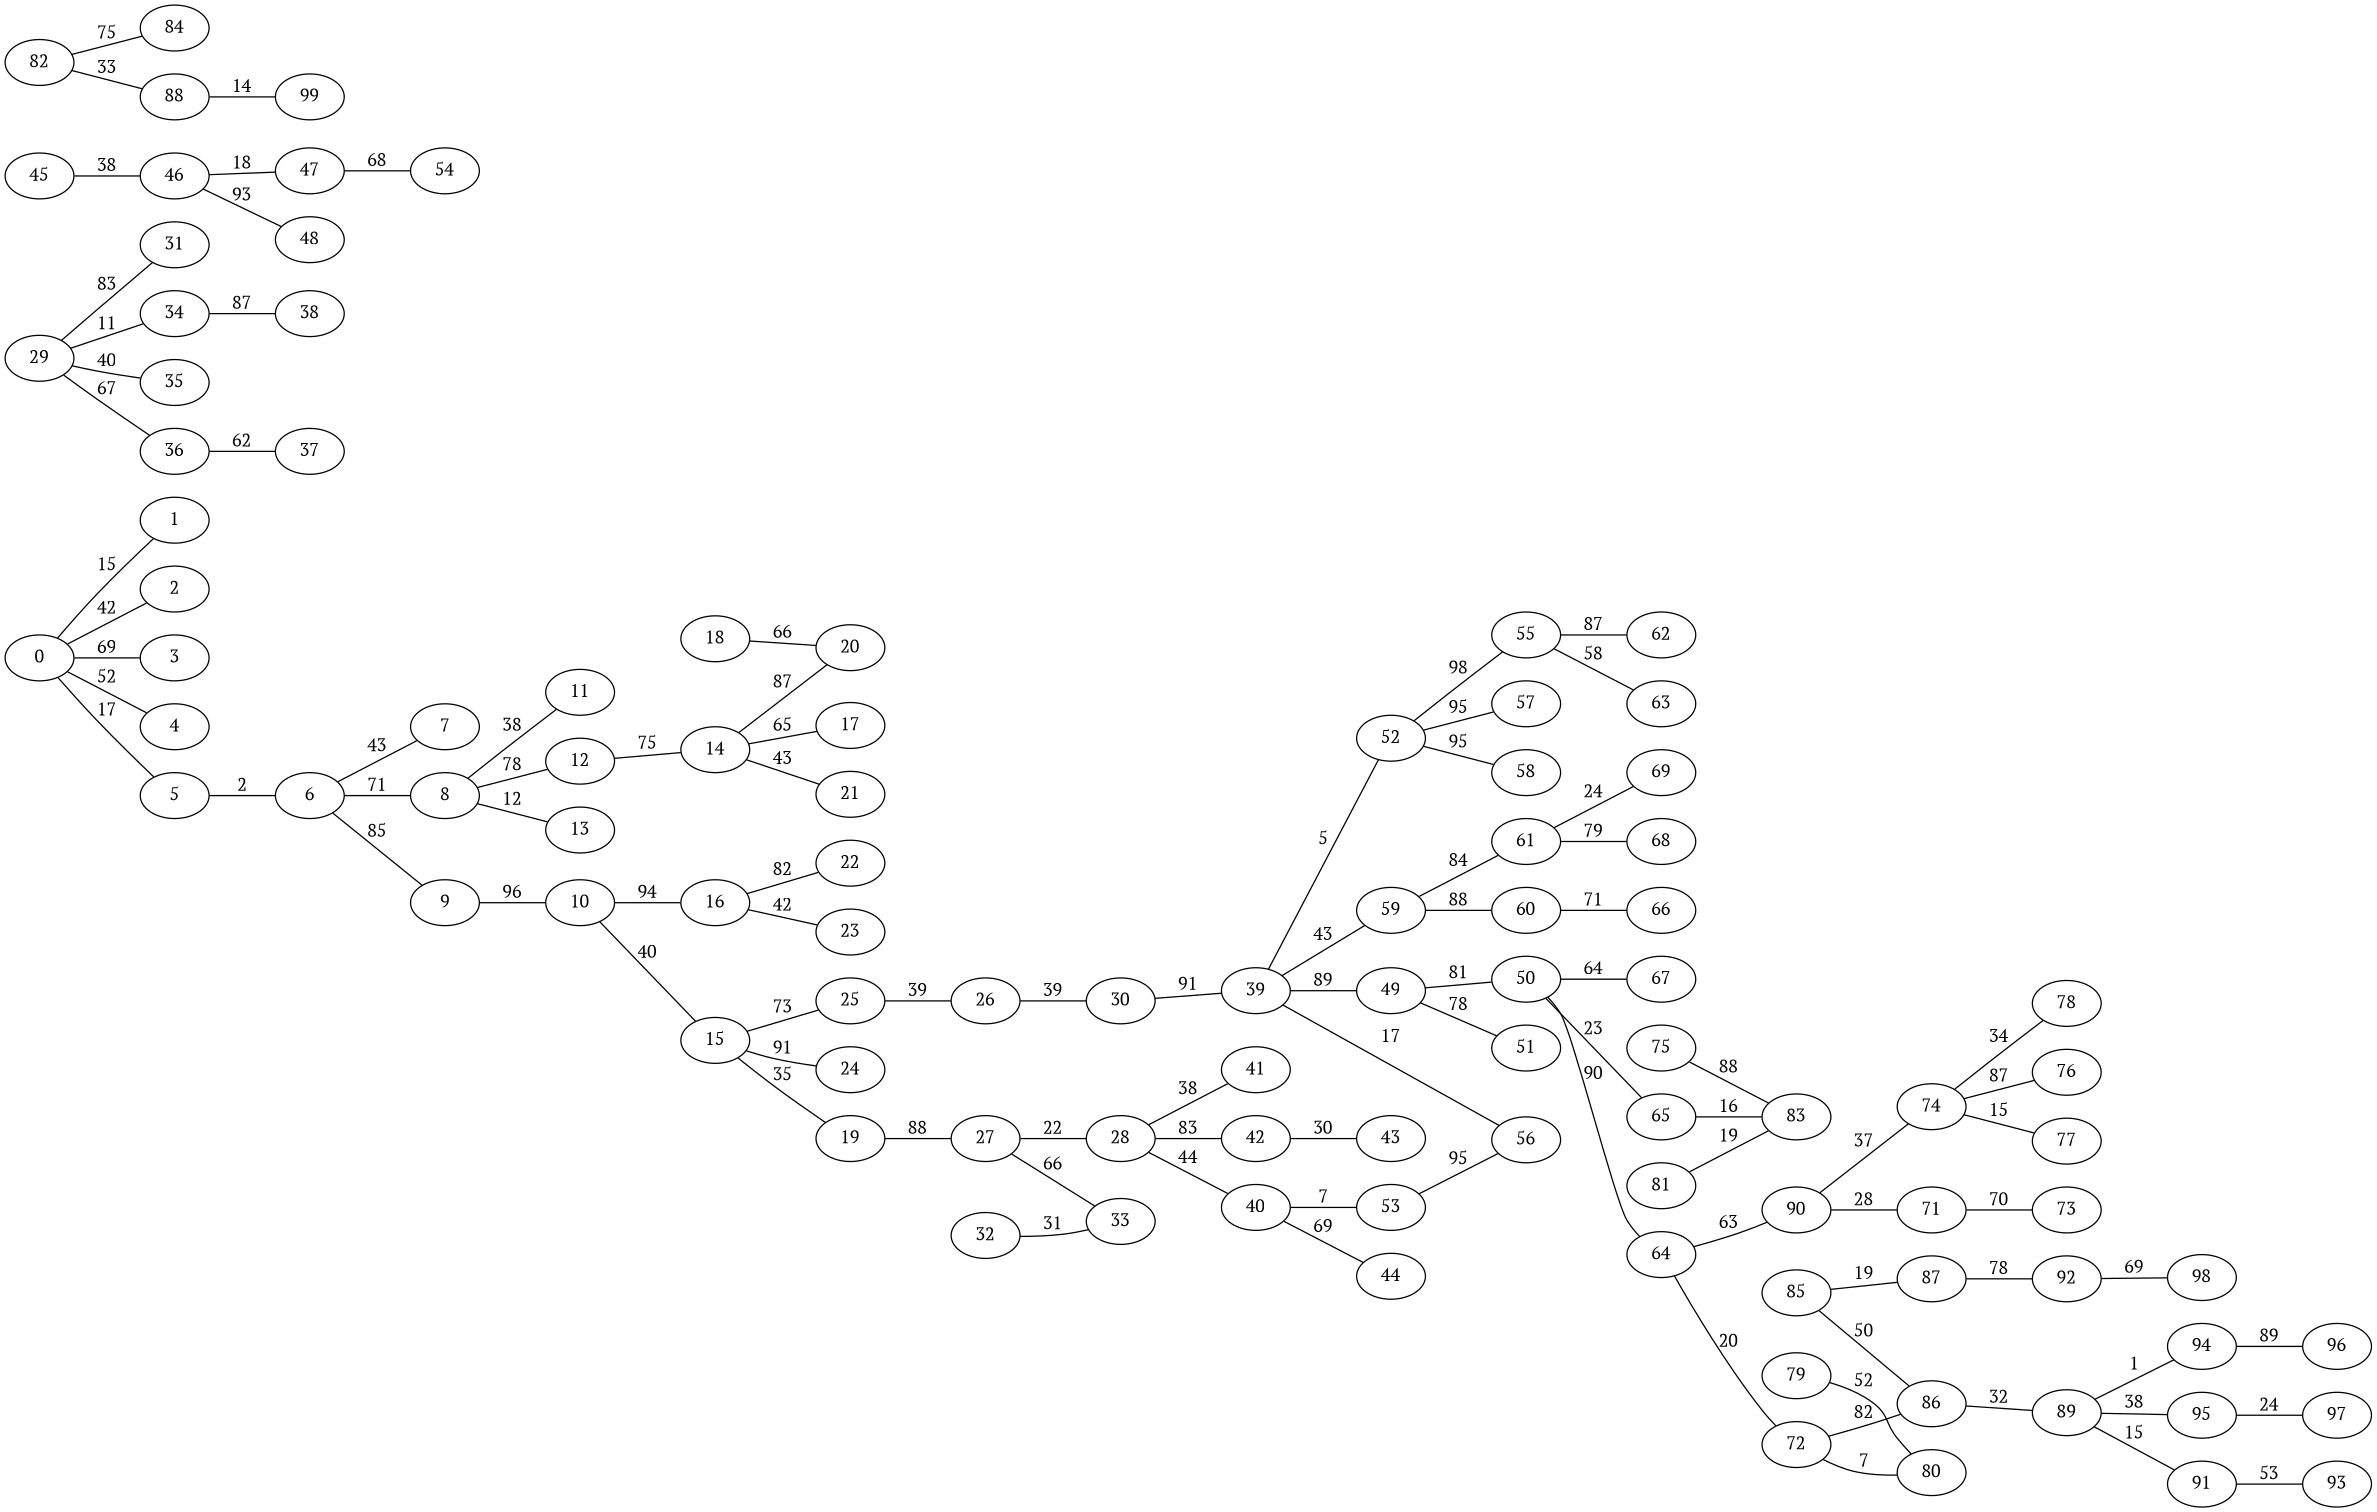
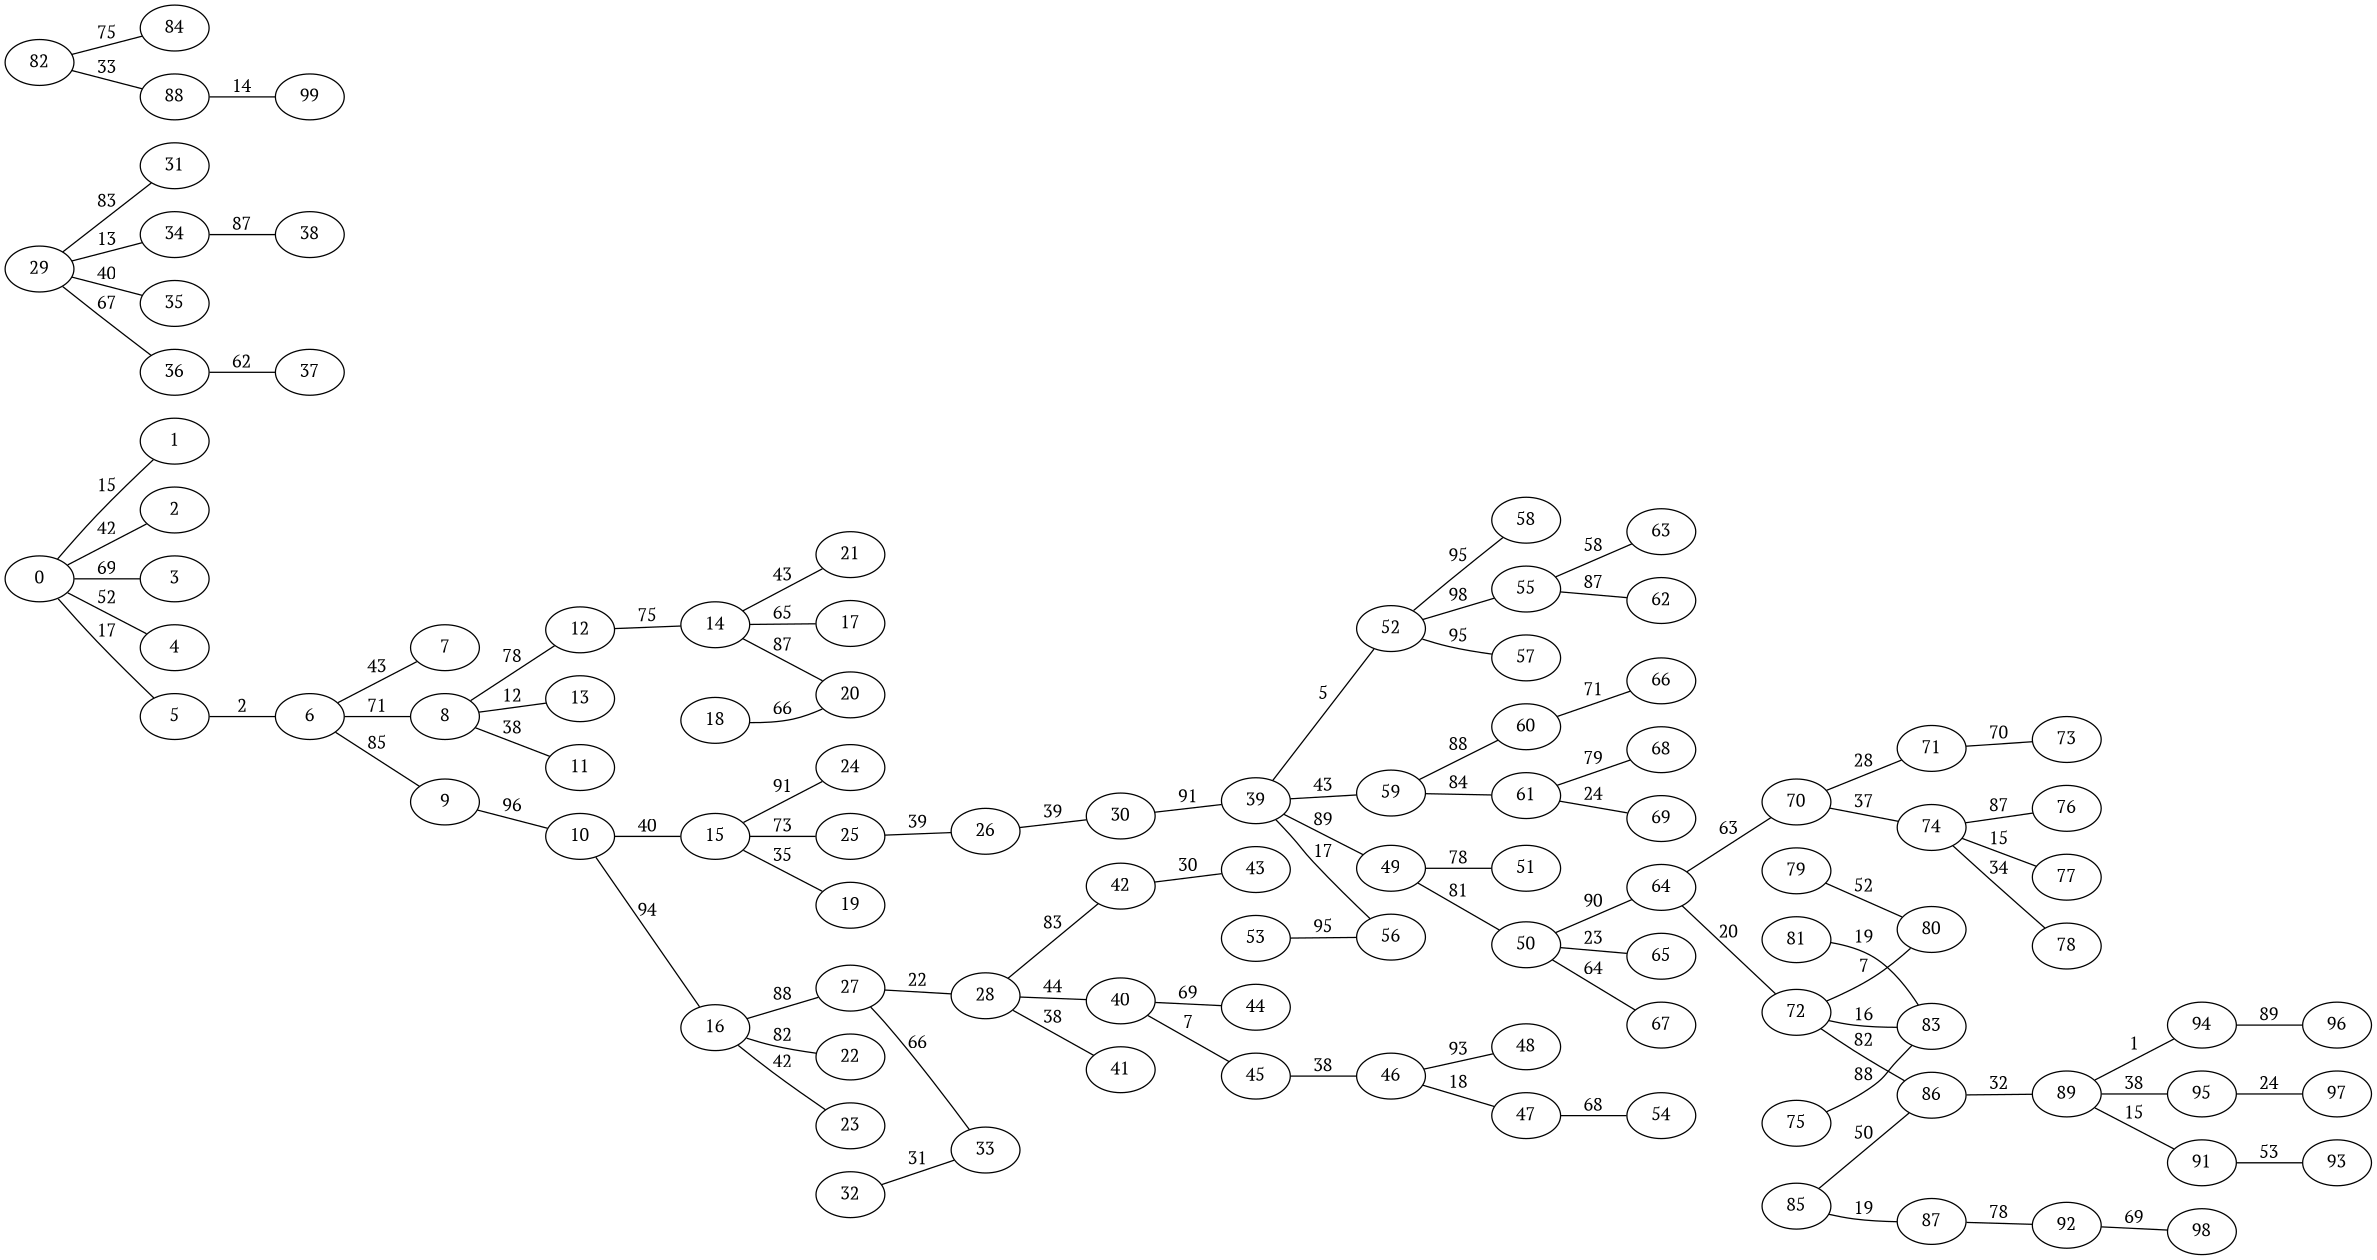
edge "34" -- "29": label "11" -> "13"
edge "65" -- "83": now "72" -- "83"
edge "19" -- "27": now "16" -- "27"
edge "40" -- "53": now "40" -- "45"
node "90": label "90" -> "70"
